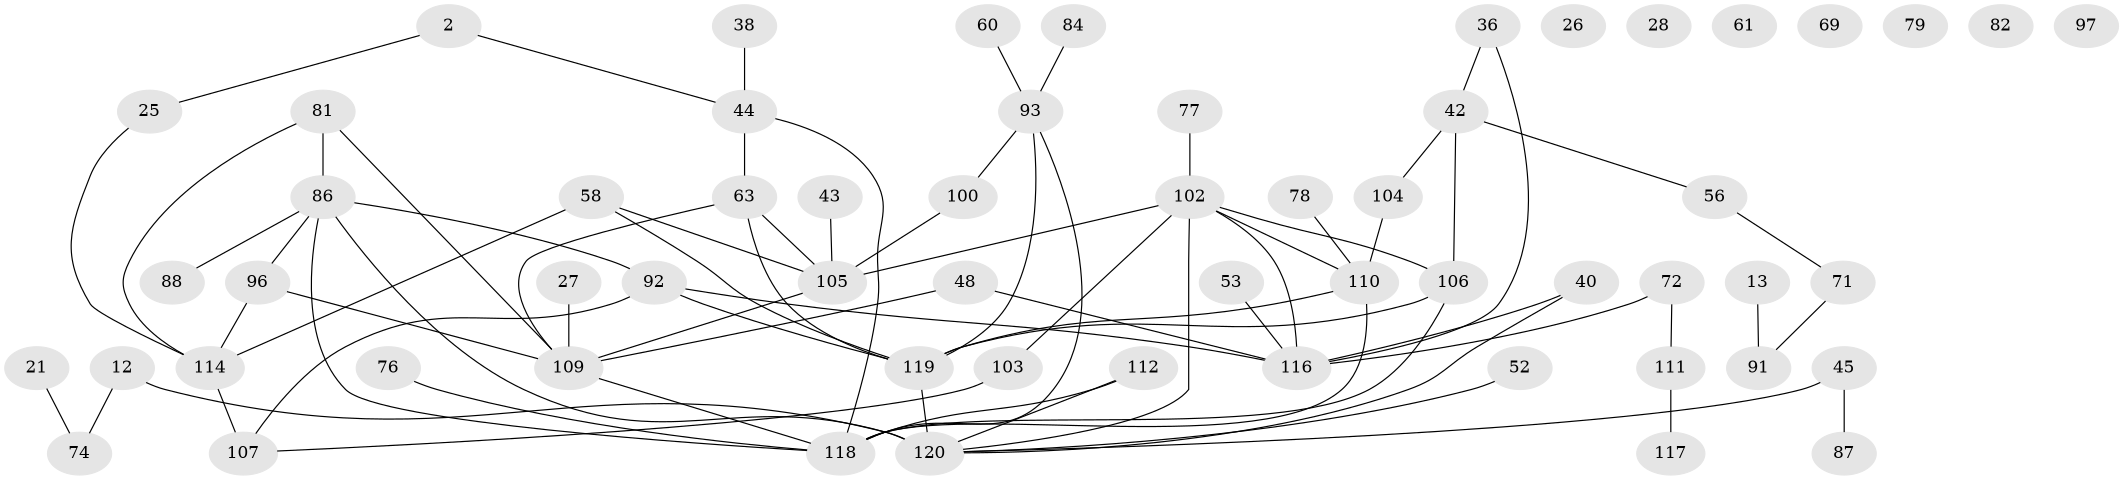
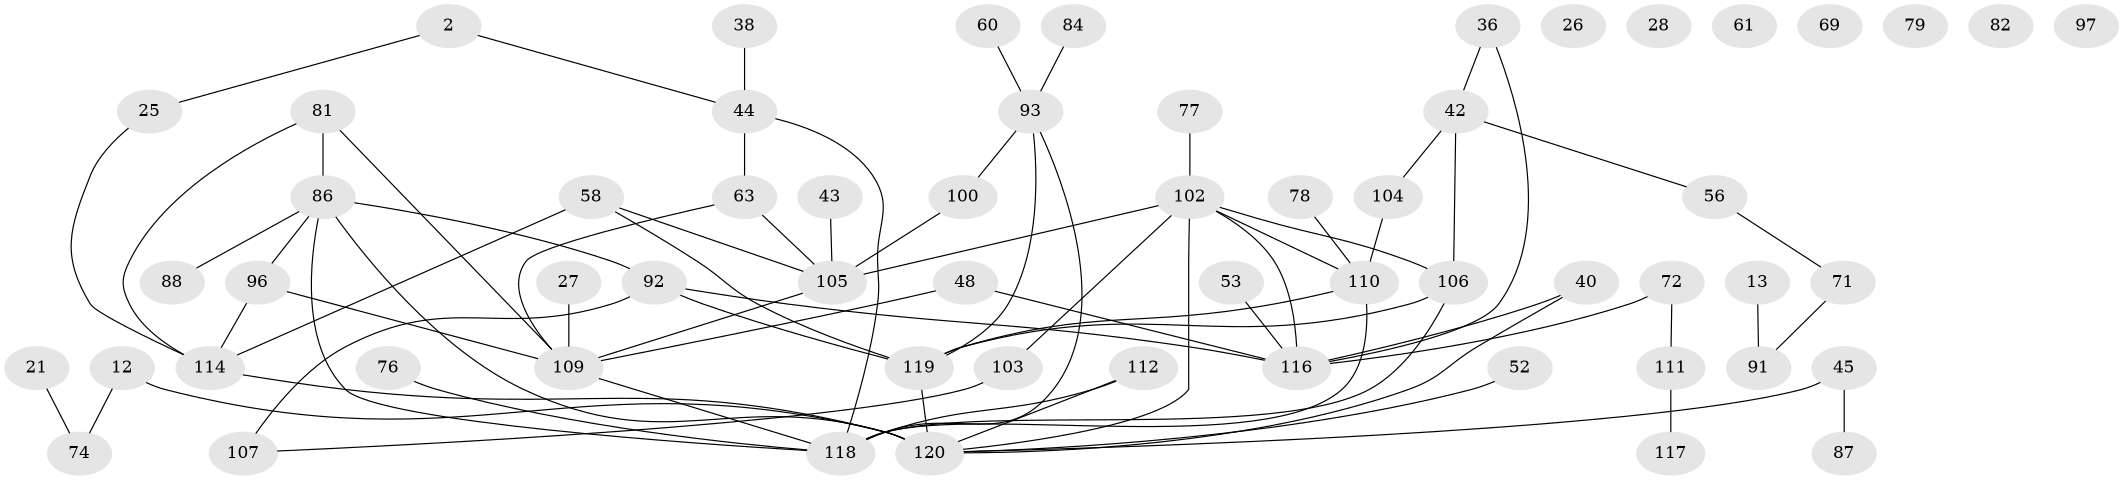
edge "63" -- "119": removed
edge "114" -- "107": now "114" -- "120"
